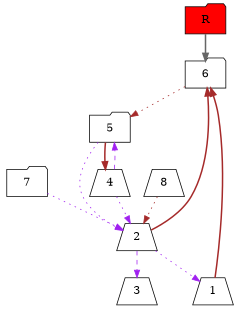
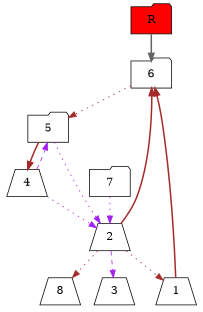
edge "8" -> "2": reversed
edge "2" -> "1": color purple -> brown
